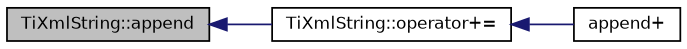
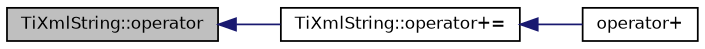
node "TiXmlString::append": label "TiXmlString::append" -> "TiXmlString::operator"
node "append+": label "append+" -> "operator+"
